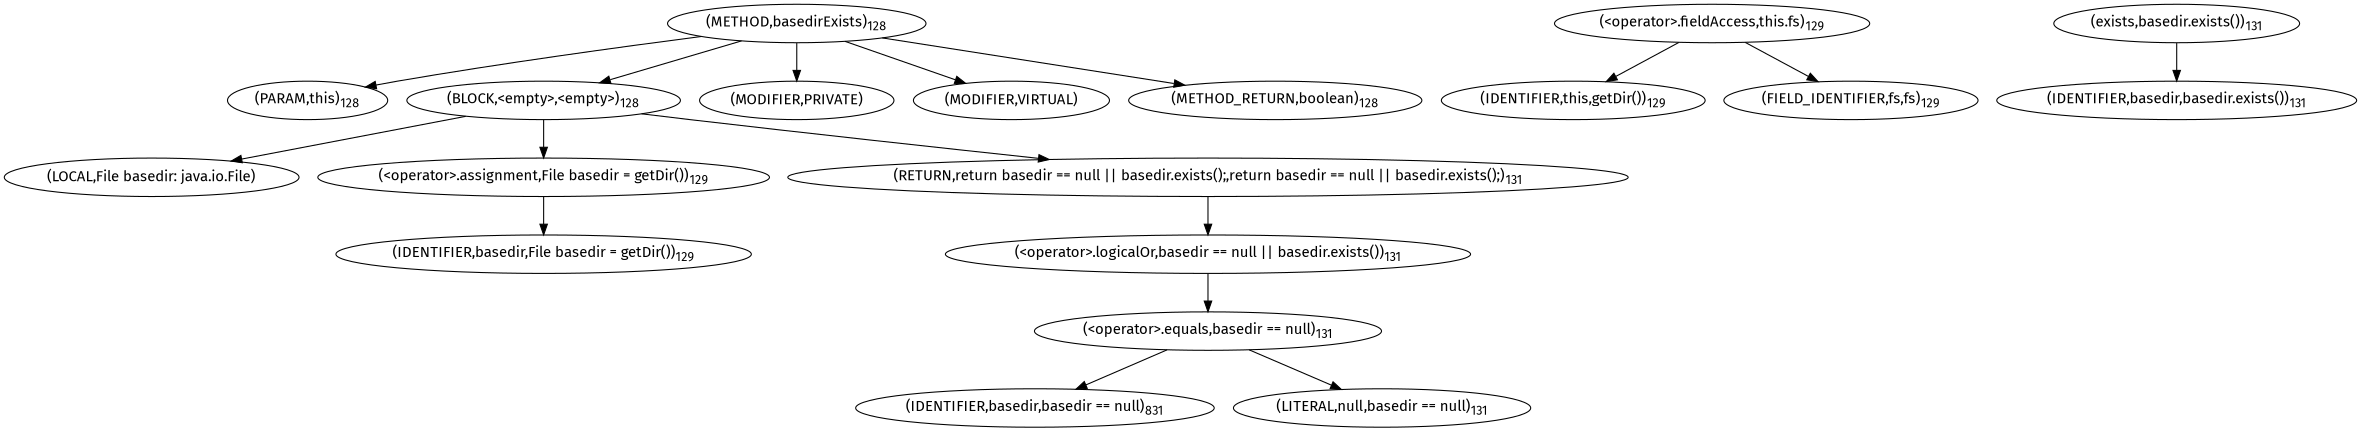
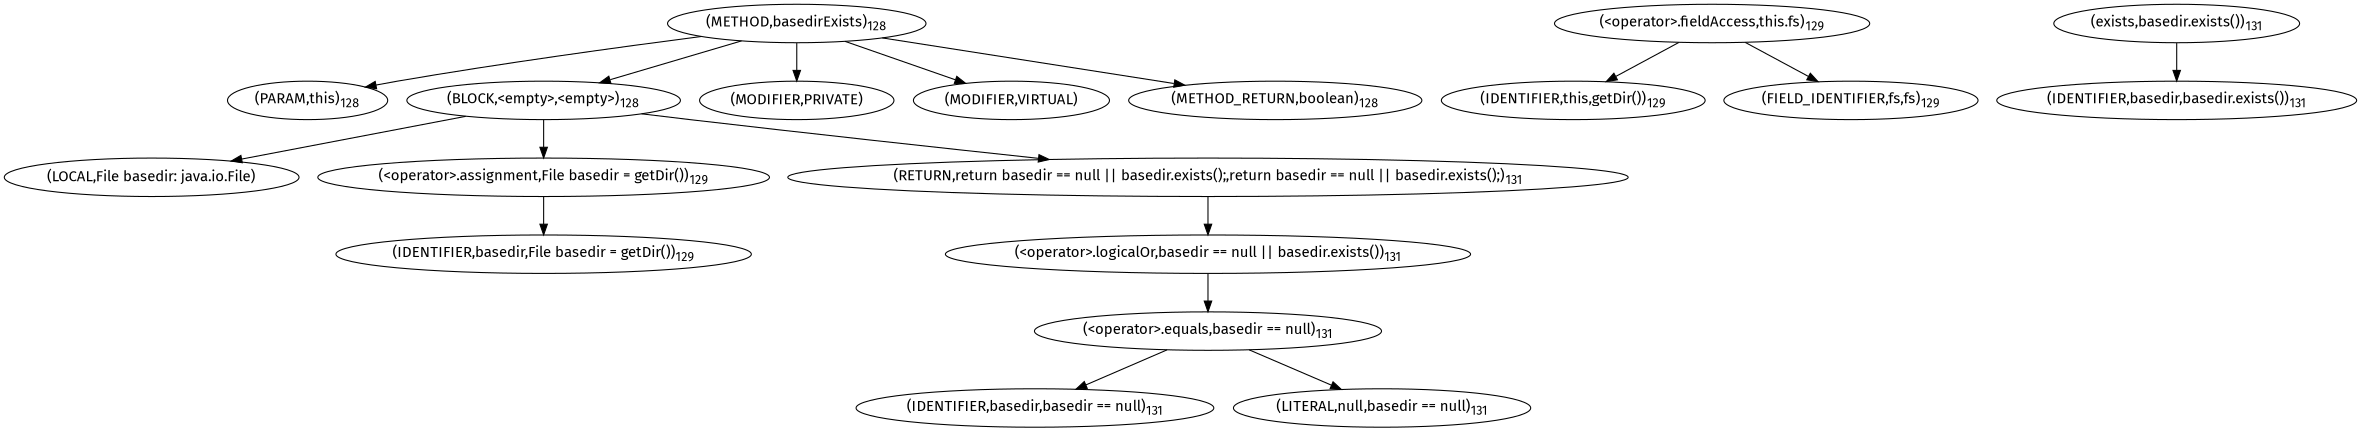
node "(IDENTIFIER,basedir,basedir == null)": text "831" -> "131"
